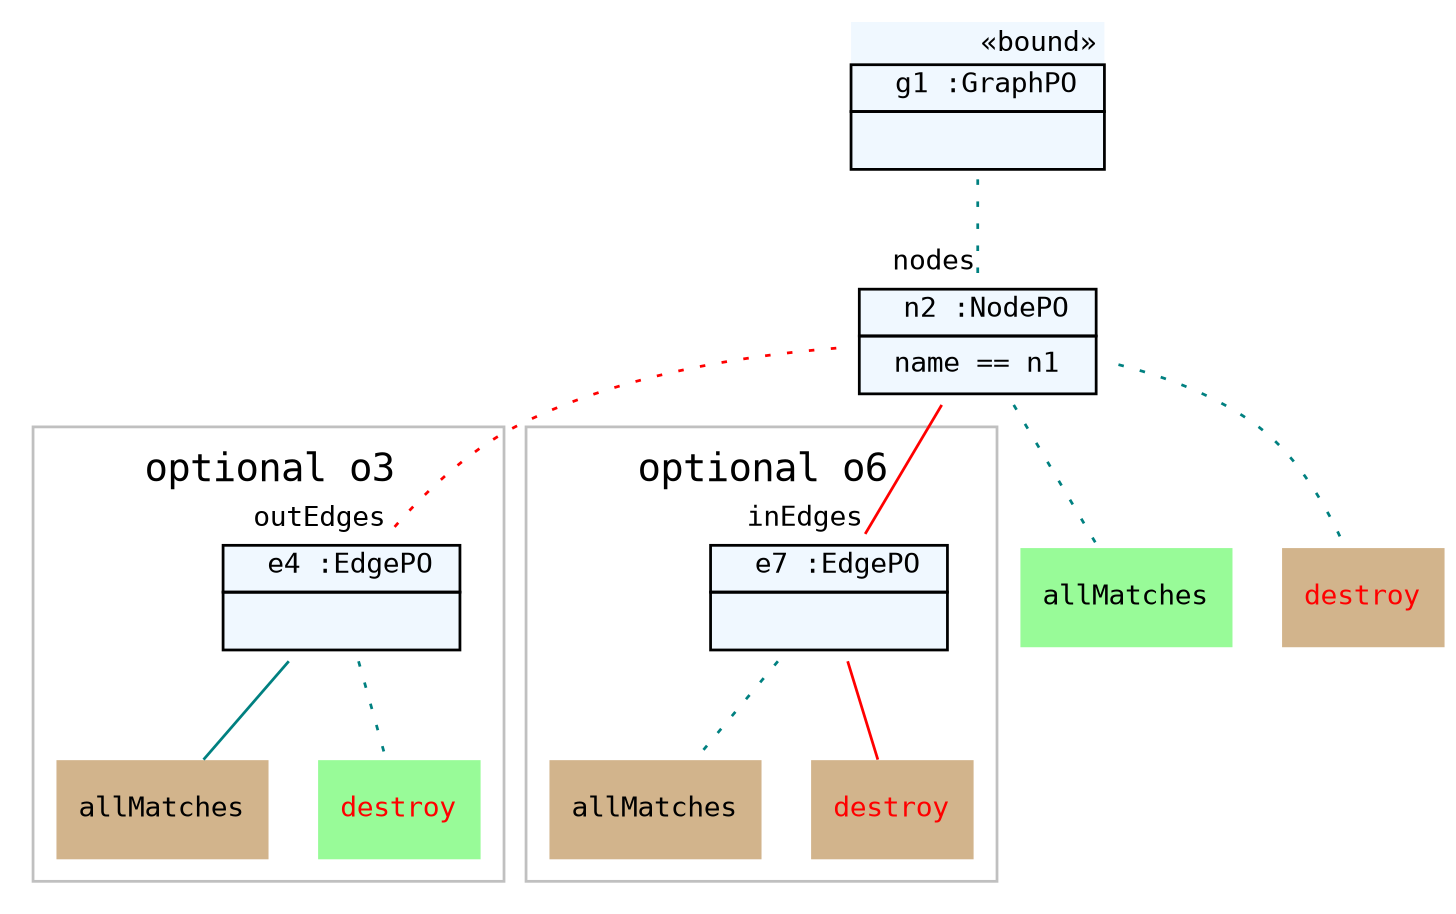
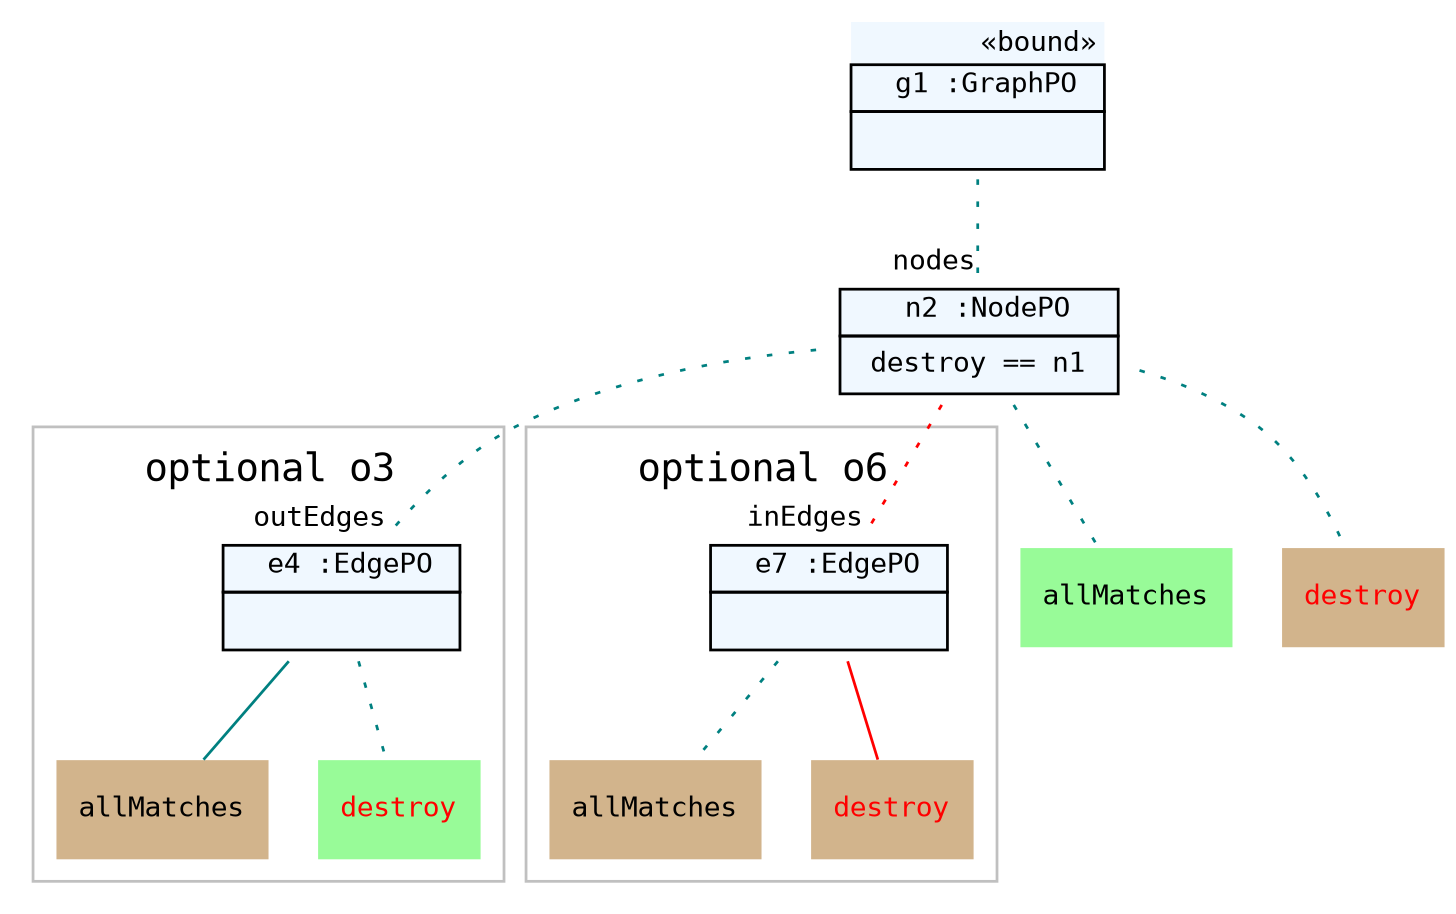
node "n2 :NodePO": text "name == n1" -> "destroy == n1"
edge "n2 :NodePO" -- "e4 :EdgePO": color red -> teal
edge "n2 :NodePO" -- "e7 :EdgePO": style solid -> dotted
